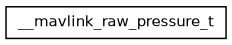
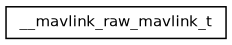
node "__mavlink_raw_pressure_t": label "__mavlink_raw_pressure_t" -> "__mavlink_raw_mavlink_t"
